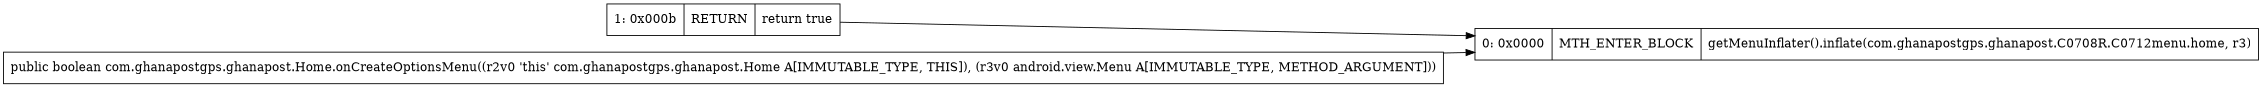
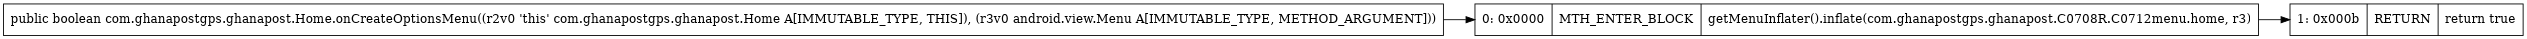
edge "1: 0x000b" -> "0: 0x0000": reversed
